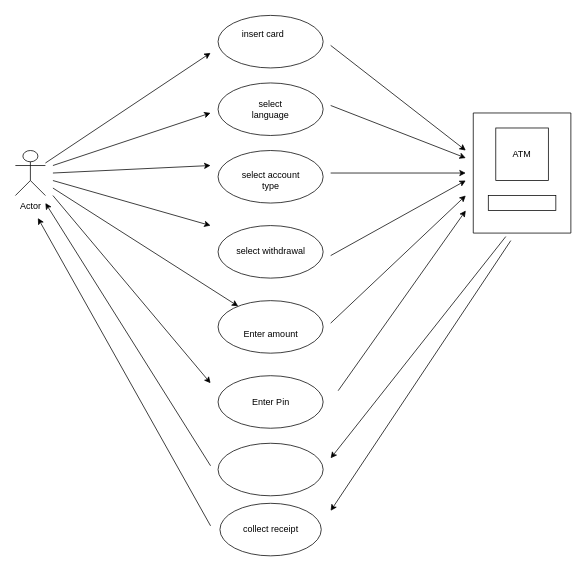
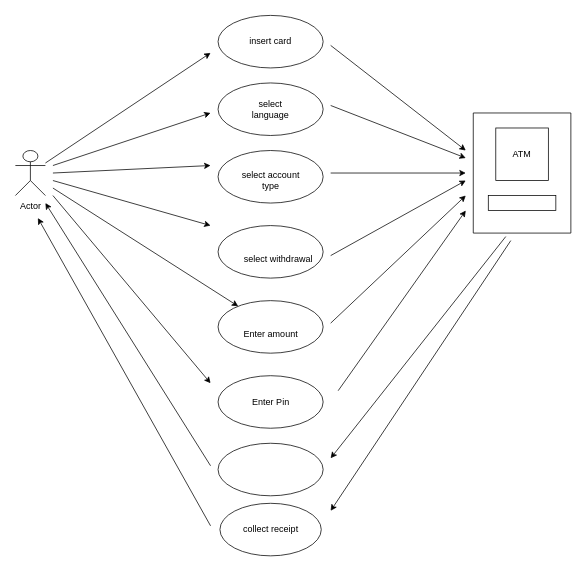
node "insert card": moved (263, 34) -> (270, 42)
node "select withdrawal": moved (270, 252) -> (278, 259)
